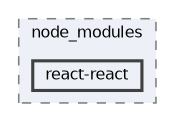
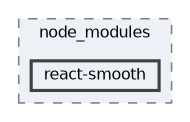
node "react-react": label "react-react" -> "react-smooth"
